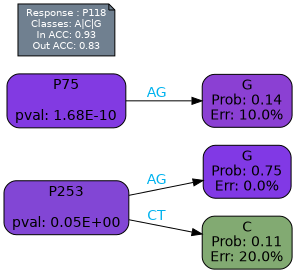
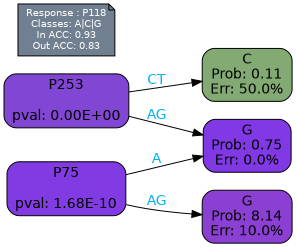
node "G Prob: 0.14 Err: 10.0%": label "G Prob: 0.14 Err: 10.0%" -> "G Prob: 8.14 Err: 10.0%"
edge "P75 pval: 1.68E-10" -> "G Prob: 0.75 Err: 0.0%": added, label "A"
node "P253 pval: 0.05E+00": label "P253 pval: 0.05E+00" -> "P253 pval: 0.00E+00"
node "C Prob: 0.11 Err: 20.0%": label "C Prob: 0.11 Err: 20.0%" -> "C Prob: 0.11 Err: 50.0%"
